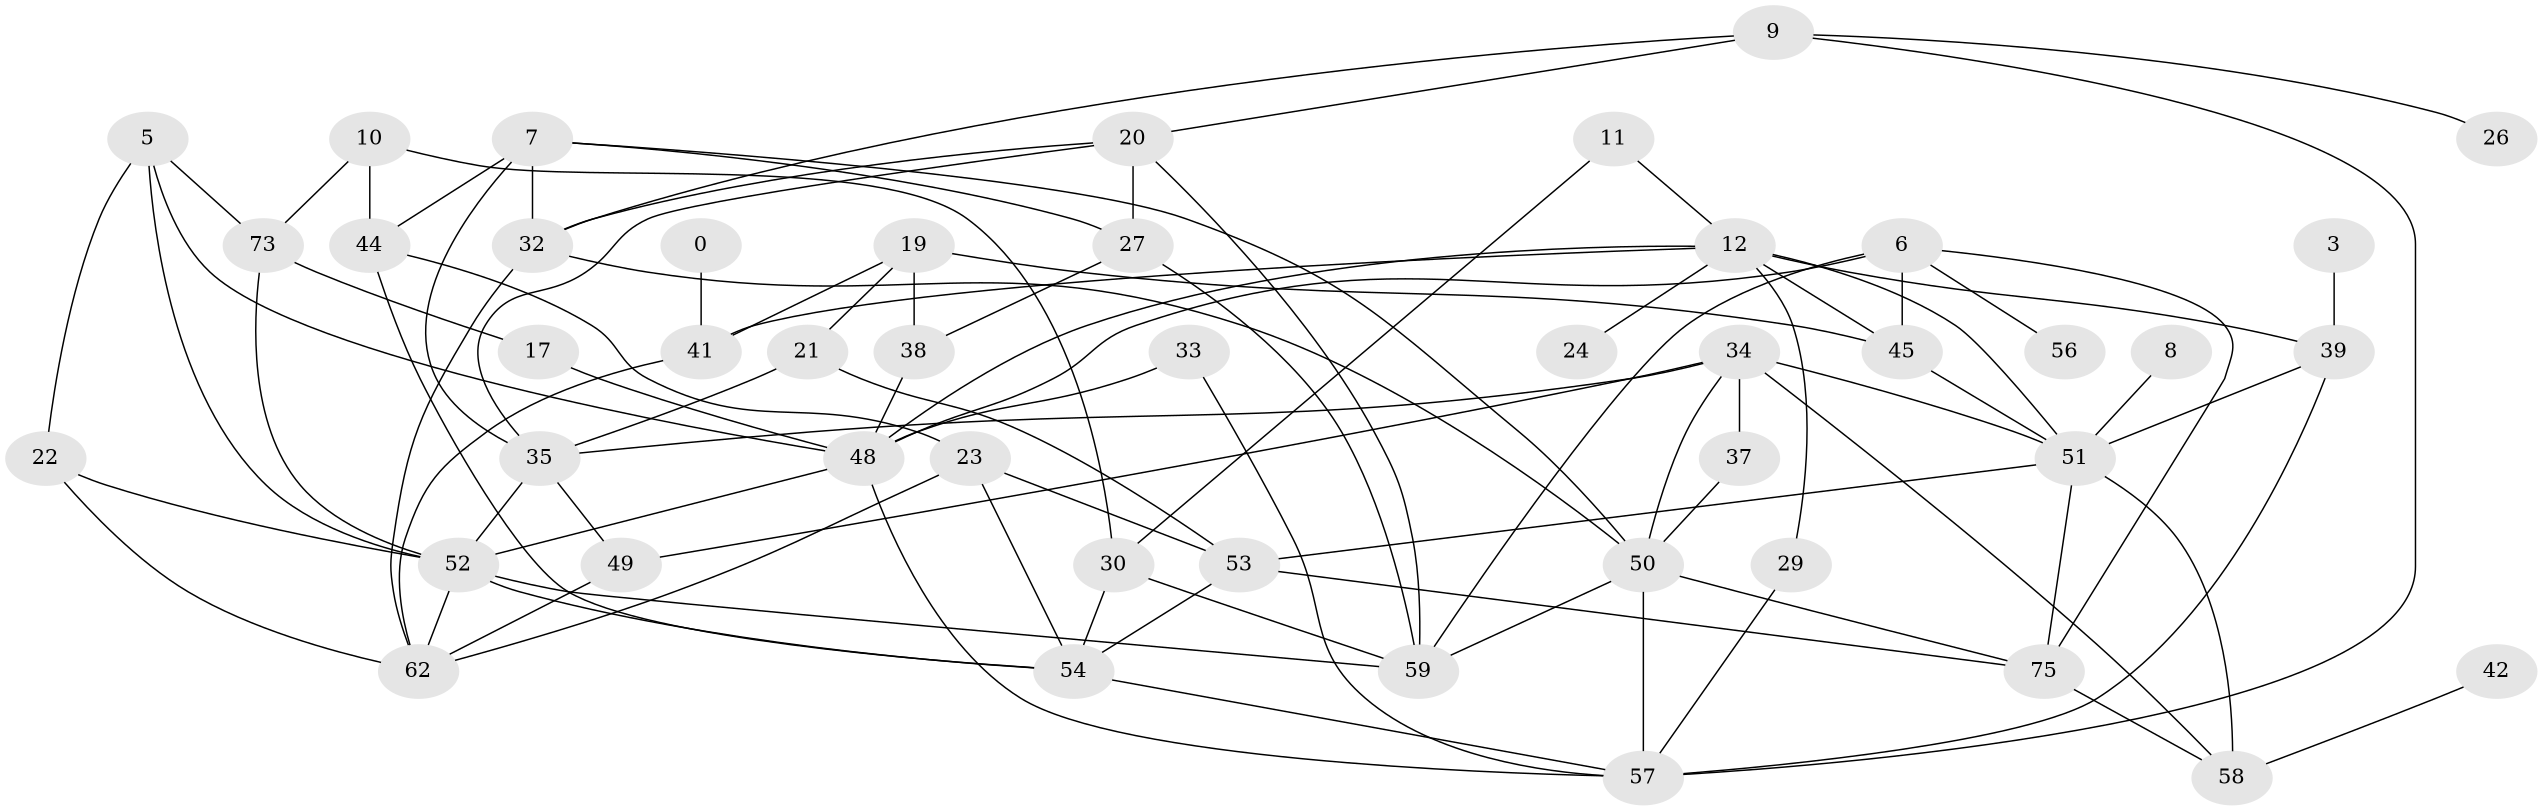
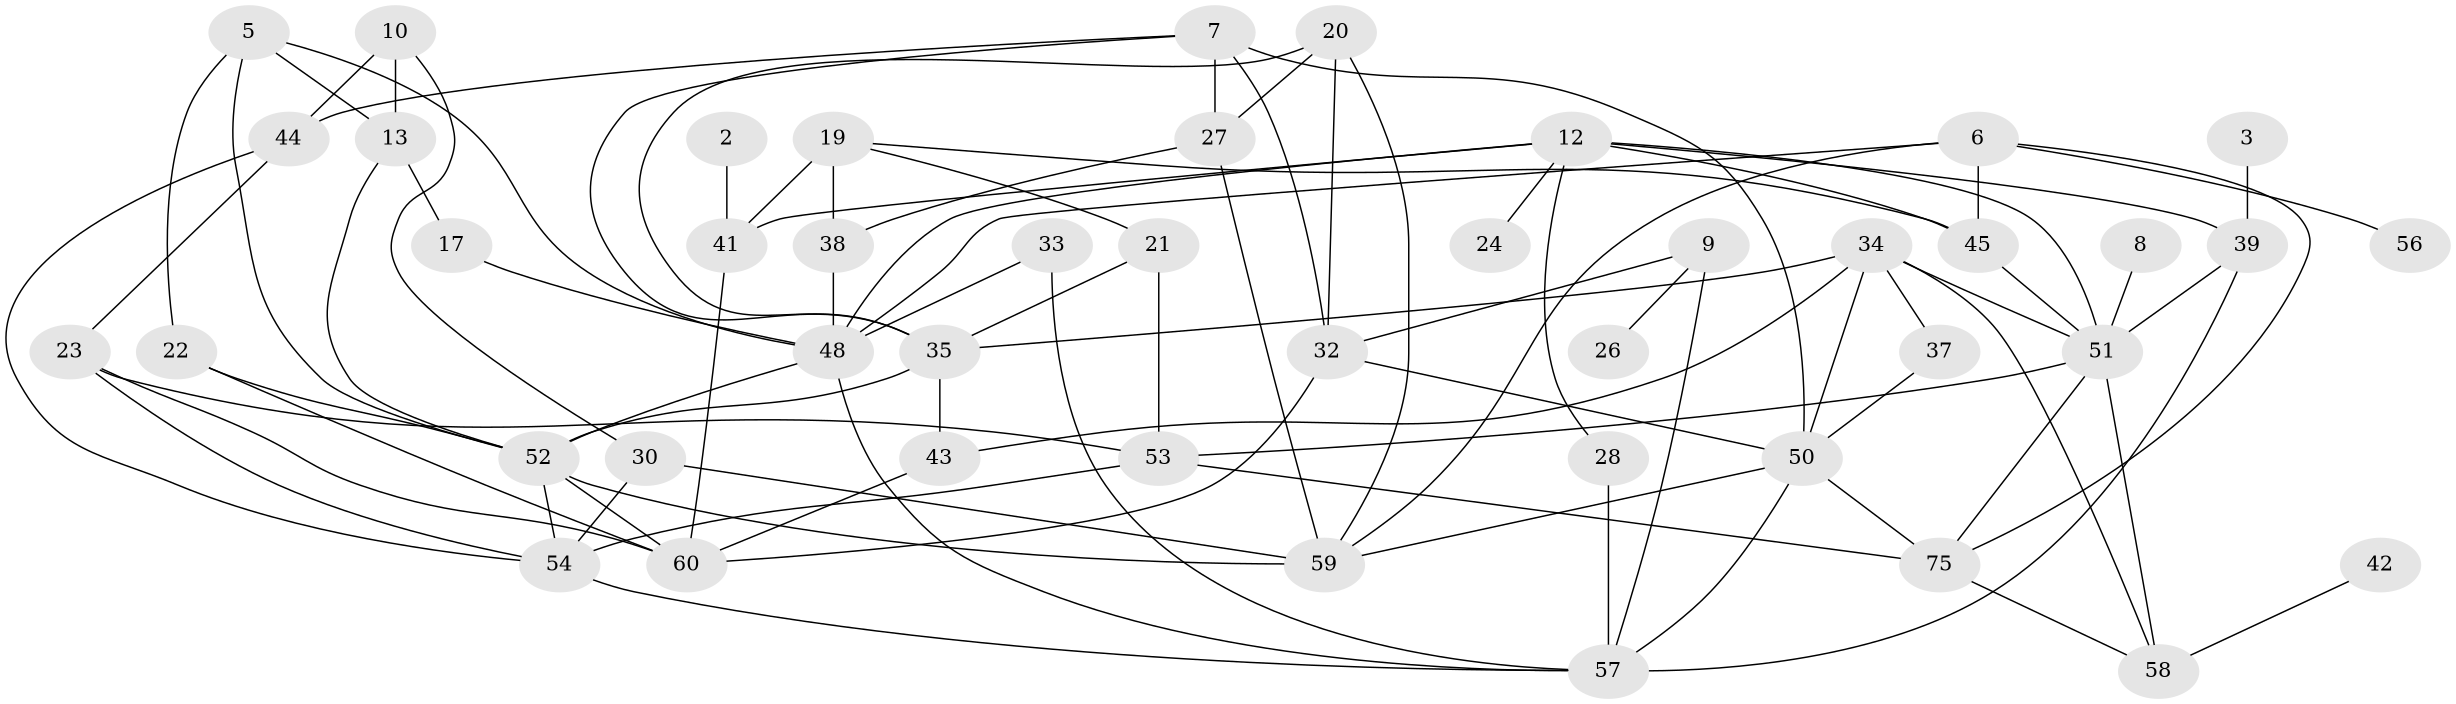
edge "9" -- "20": removed
node "11": removed
node "73": label "73" -> "13"
node "0": label "0" -> "2"
node "49": label "49" -> "43"
node "29": label "29" -> "28"
node "62": label "62" -> "60"
